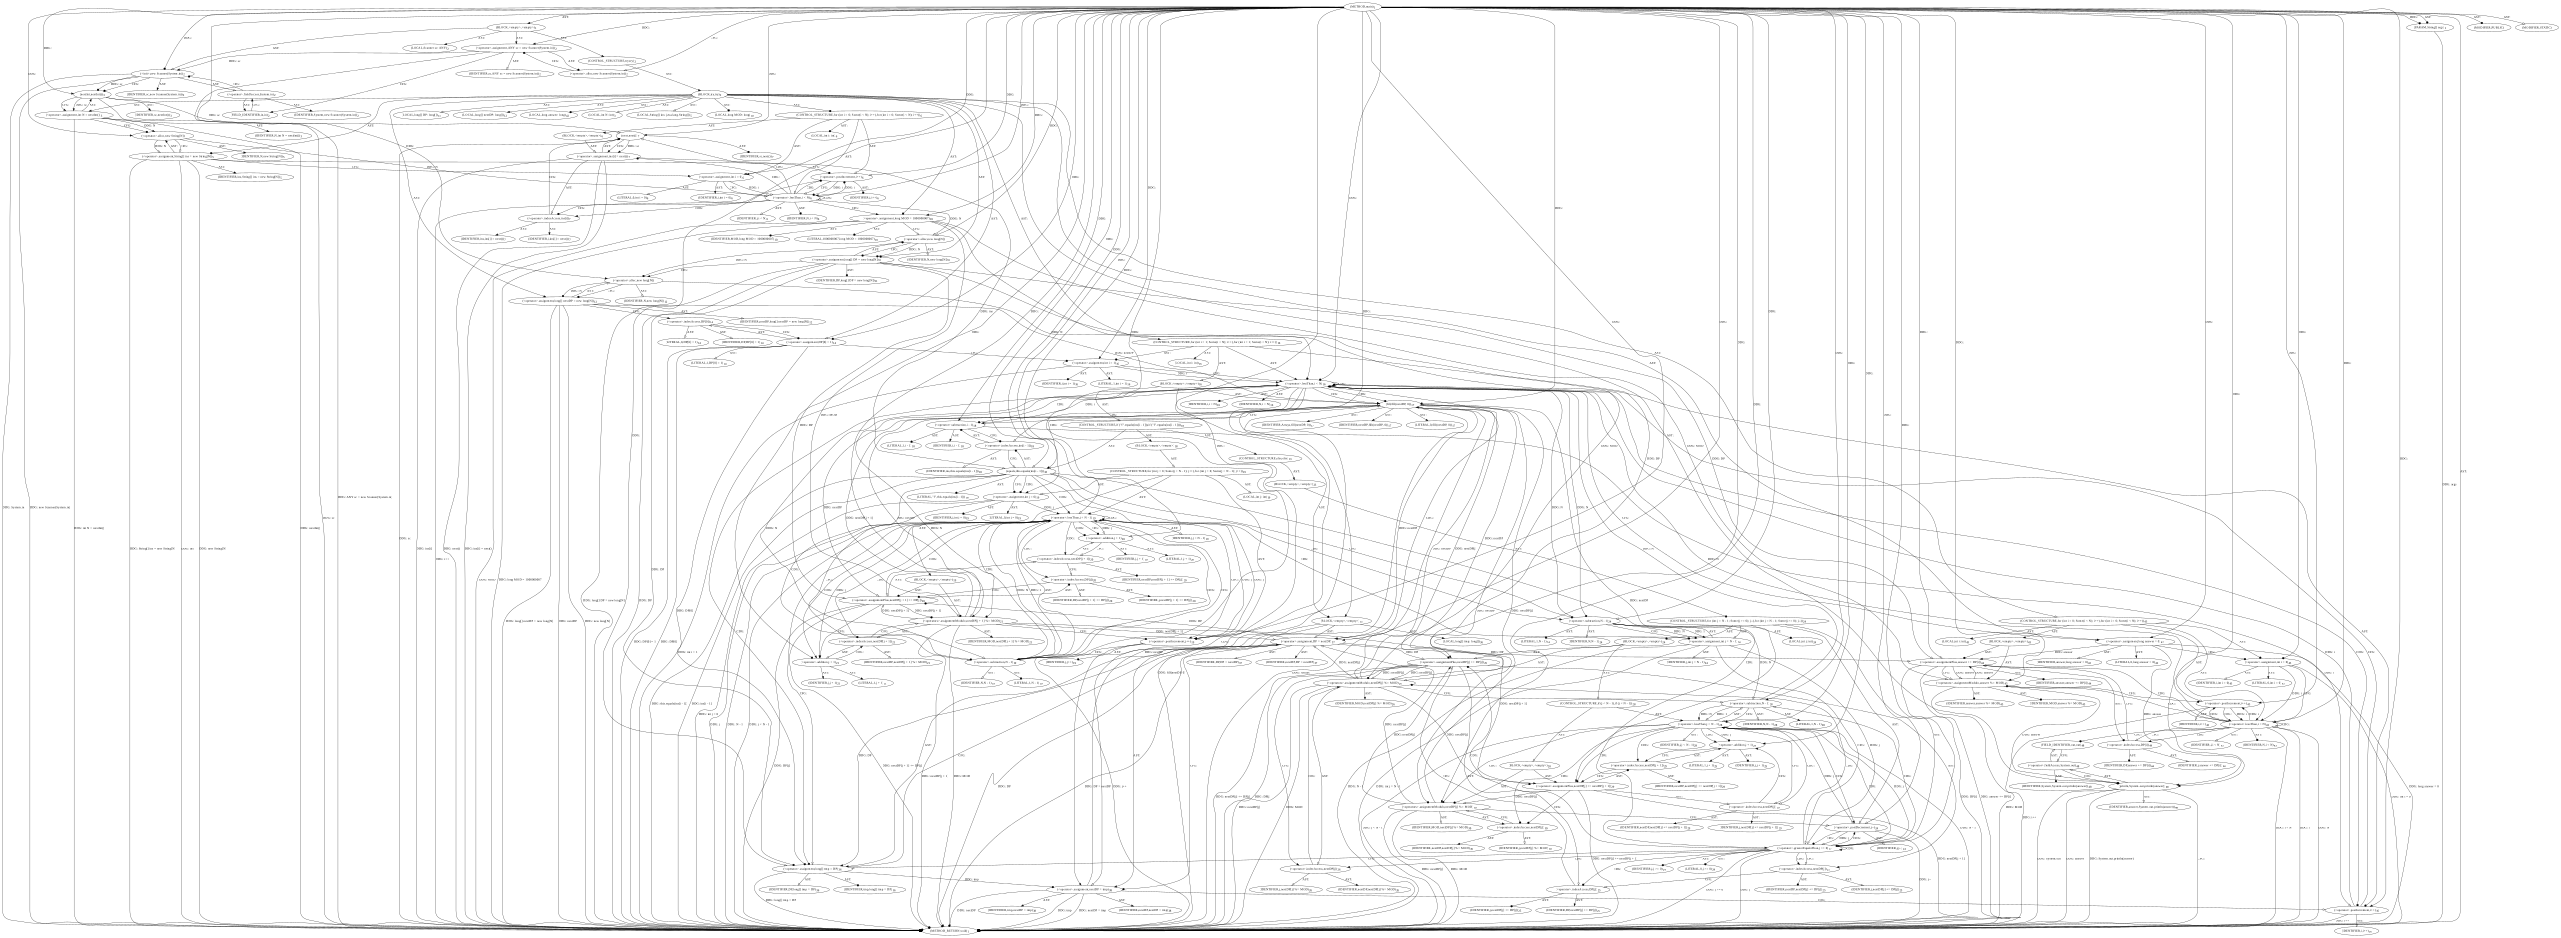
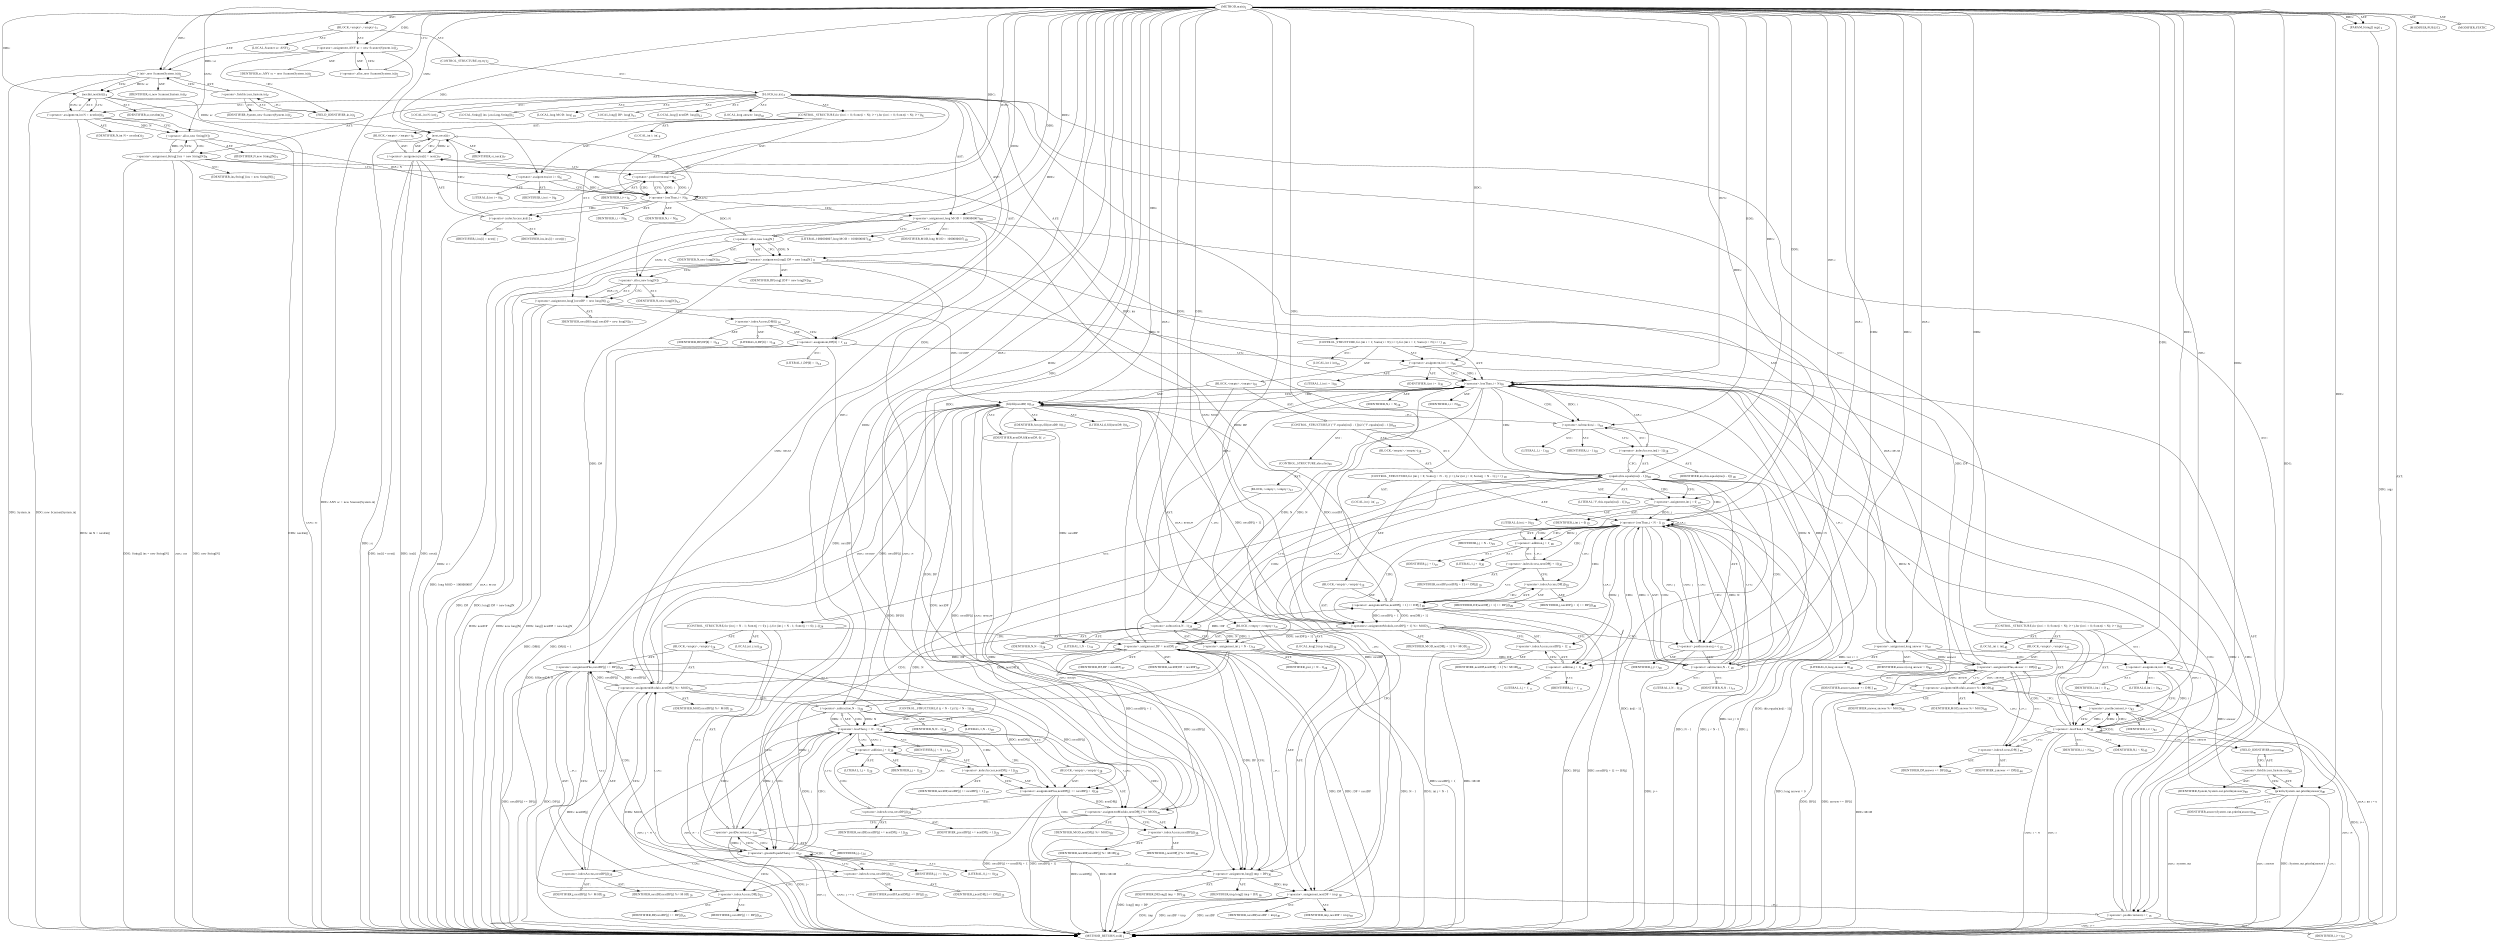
edge "(<operator>.assignment,String[] ins = new String[N])" -> "(<operator>.alloc,new String[N])": label "AST: " -> "CFG: "
edge "(METHOD,main)" -> "(<operator>.assignment,long[] tmp = DP)": now "(IDENTIFIER,nextDP,fill(nextDP, 0))" -> "(<operator>.assignment,long[] tmp = DP)"
